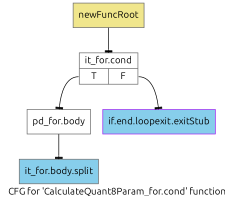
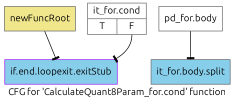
edge "newFuncRoot" -> "it_for.cond": now "newFuncRoot" -> "if.end.loopexit.exitStub"
edge "it_for.cond" -> "pd_for.body": removed
